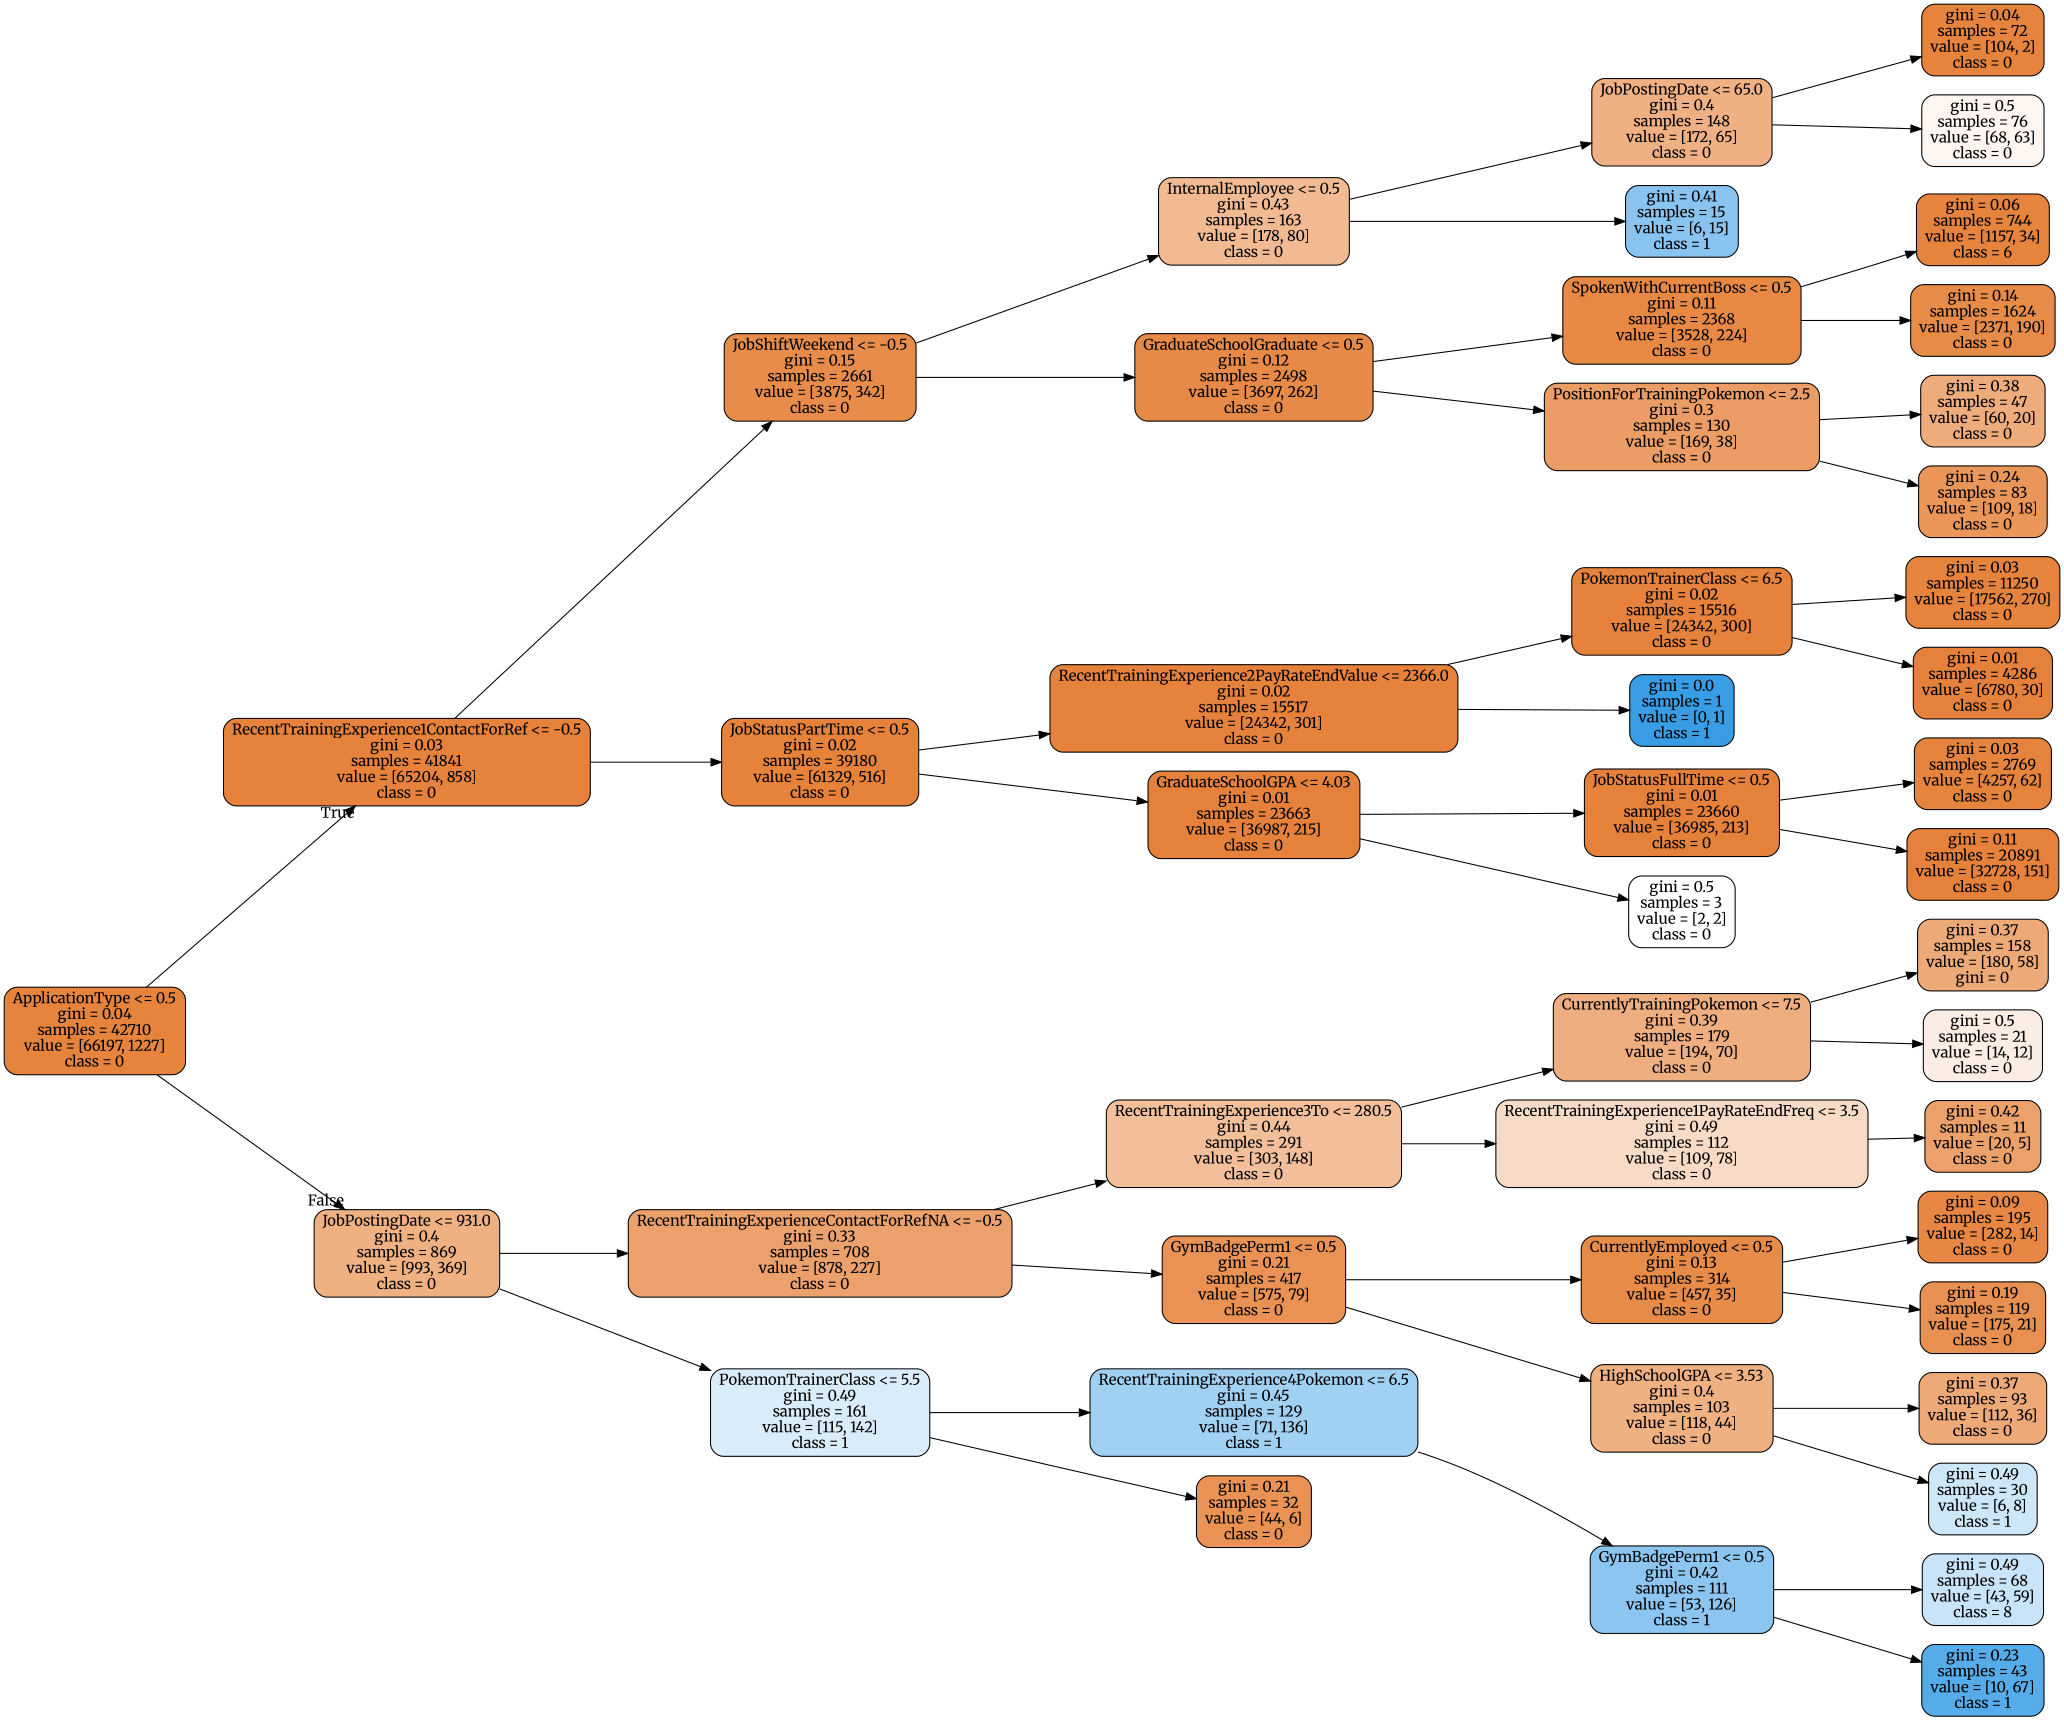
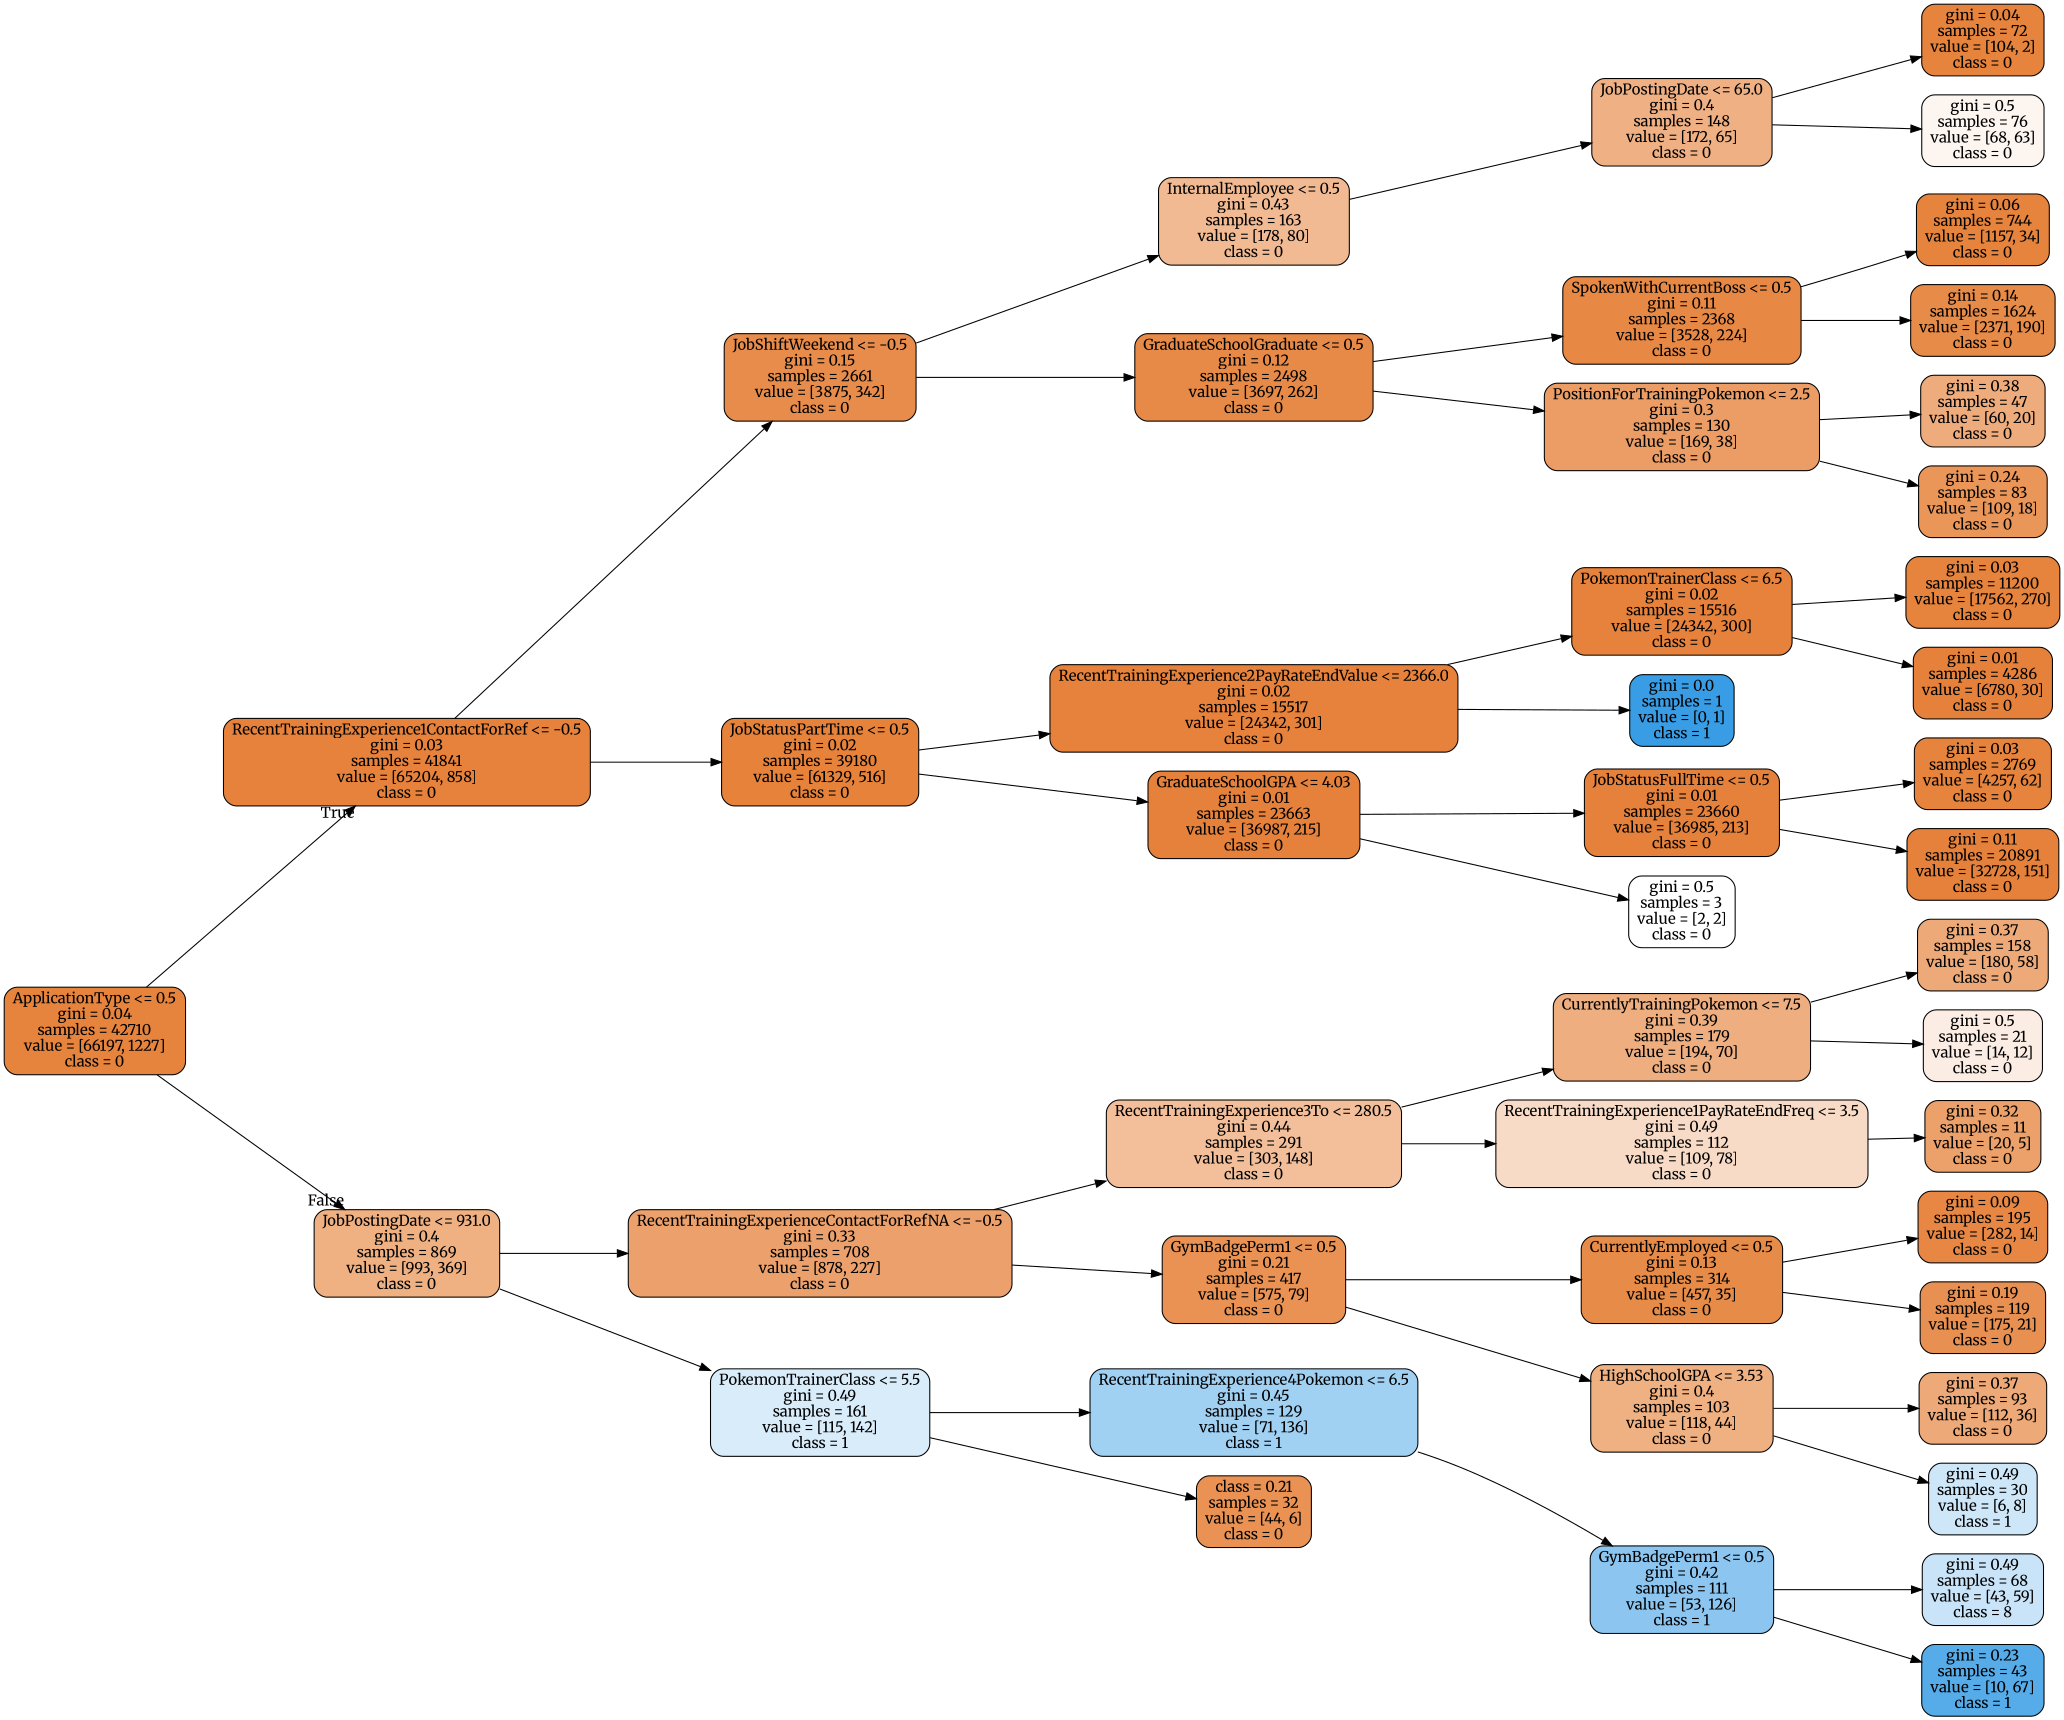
node "gini = 0.41 samples = 15 value = [6, 15] class = 1": removed
node "gini = 0.06 samples = 744 value = [1157, 34] class = 6": label "gini = 0.06 samples = 744 value = [1157, 34] class = 6" -> "gini = 0.06 samples = 744 value = [1157, 34] class = 0"
node "gini = 0.03 samples = 11250 value = [17562, 270] class = 0": label "gini = 0.03 samples = 11250 value = [17562, 270] class = 0" -> "gini = 0.03 samples = 11200 value = [17562, 270] class = 0"
node "gini = 0.37 samples = 158 value = [180, 58] gini = 0": label "gini = 0.37 samples = 158 value = [180, 58] gini = 0" -> "gini = 0.37 samples = 158 value = [180, 58] class = 0"
node "gini = 0.42 samples = 11 value = [20, 5] class = 0": label "gini = 0.42 samples = 11 value = [20, 5] class = 0" -> "gini = 0.32 samples = 11 value = [20, 5] class = 0"
node "gini = 0.21 samples = 32 value = [44, 6] class = 0": label "gini = 0.21 samples = 32 value = [44, 6] class = 0" -> "class = 0.21 samples = 32 value = [44, 6] class = 0"
